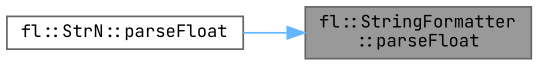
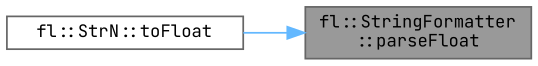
node "fl::StrN::parseFloat": label "fl::StrN::parseFloat" -> "fl::StrN::toFloat"
